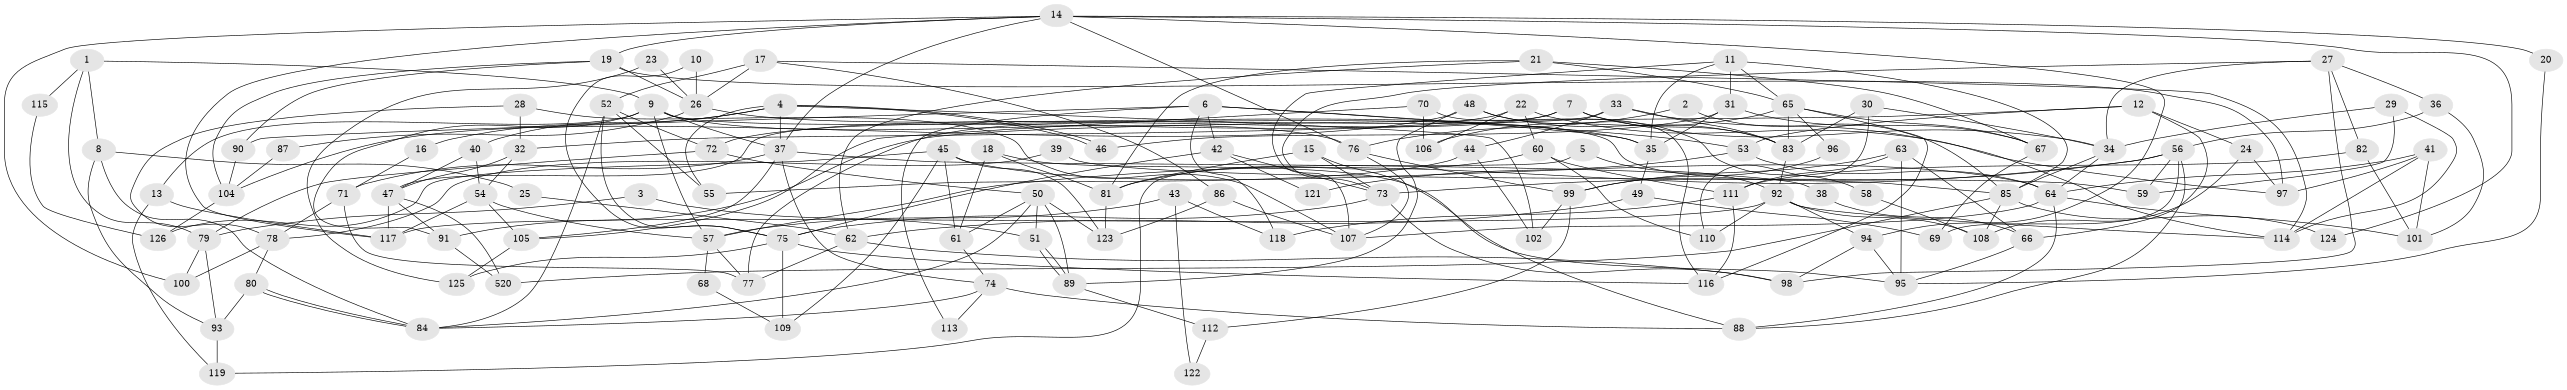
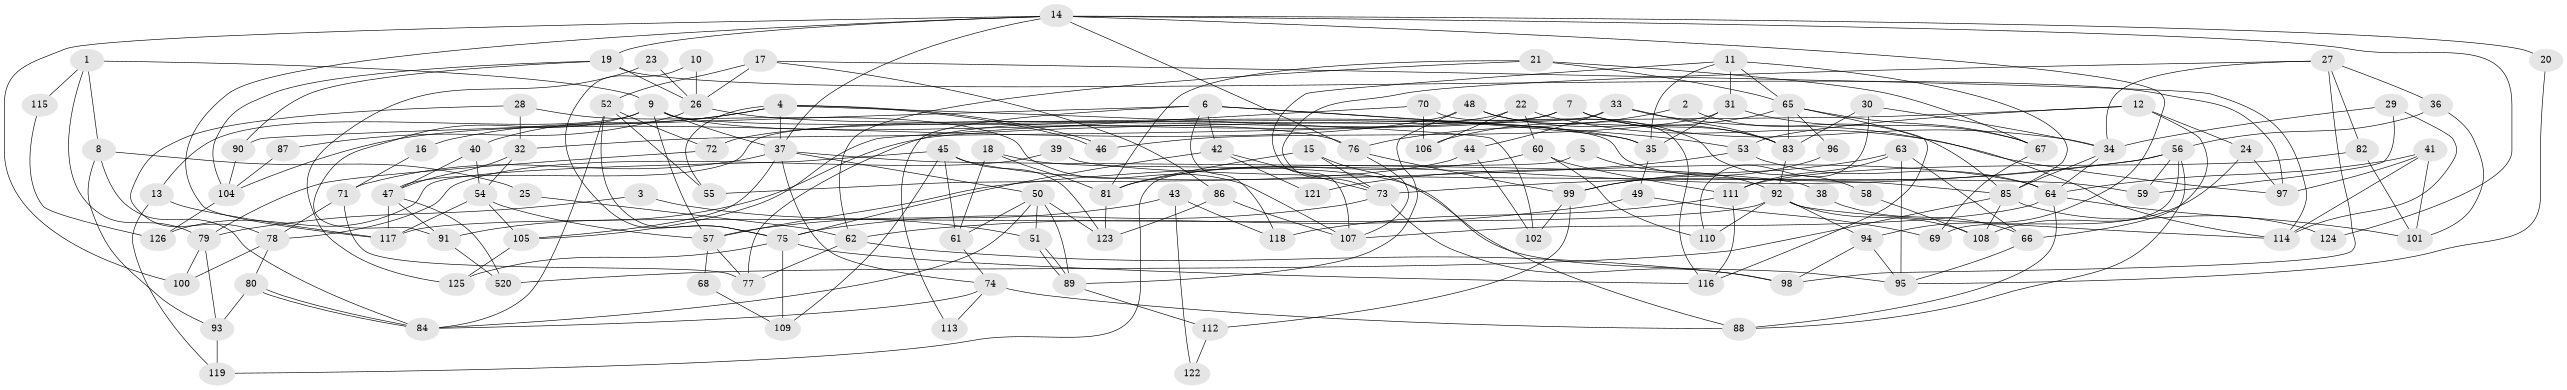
edge "72" -- "50": now "37" -- "50"
